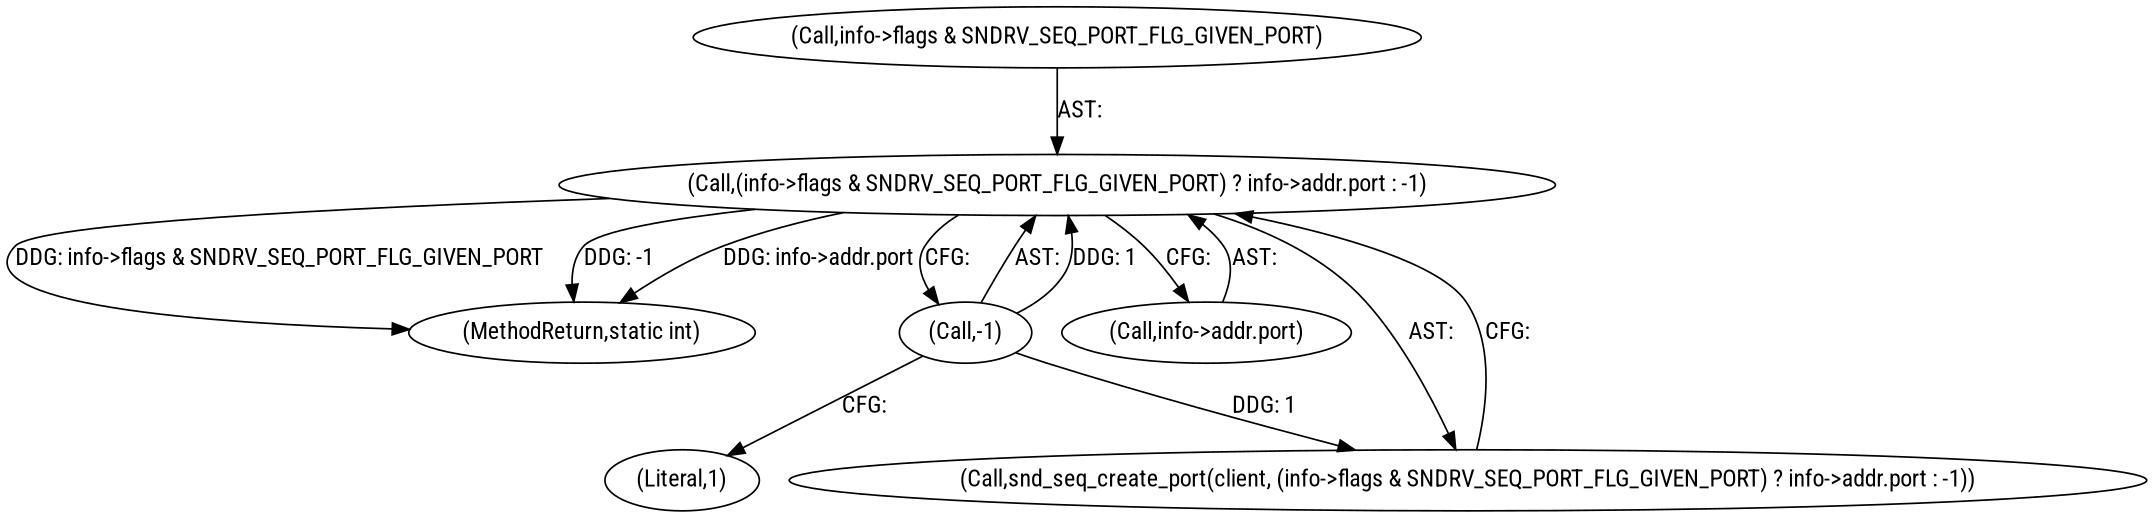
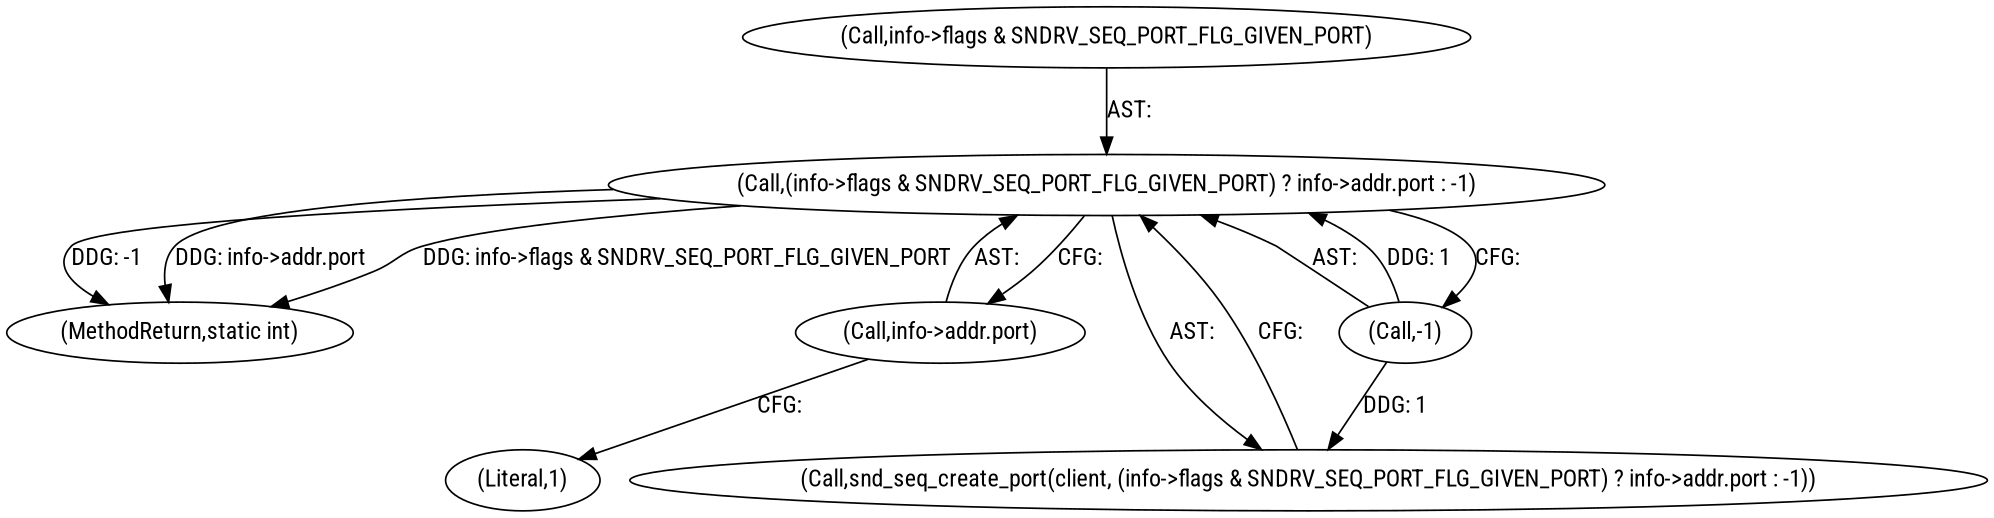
edge "(Call,-1)" -> "(Literal,1)": now "(Call,info->addr.port)" -> "(Literal,1)"
